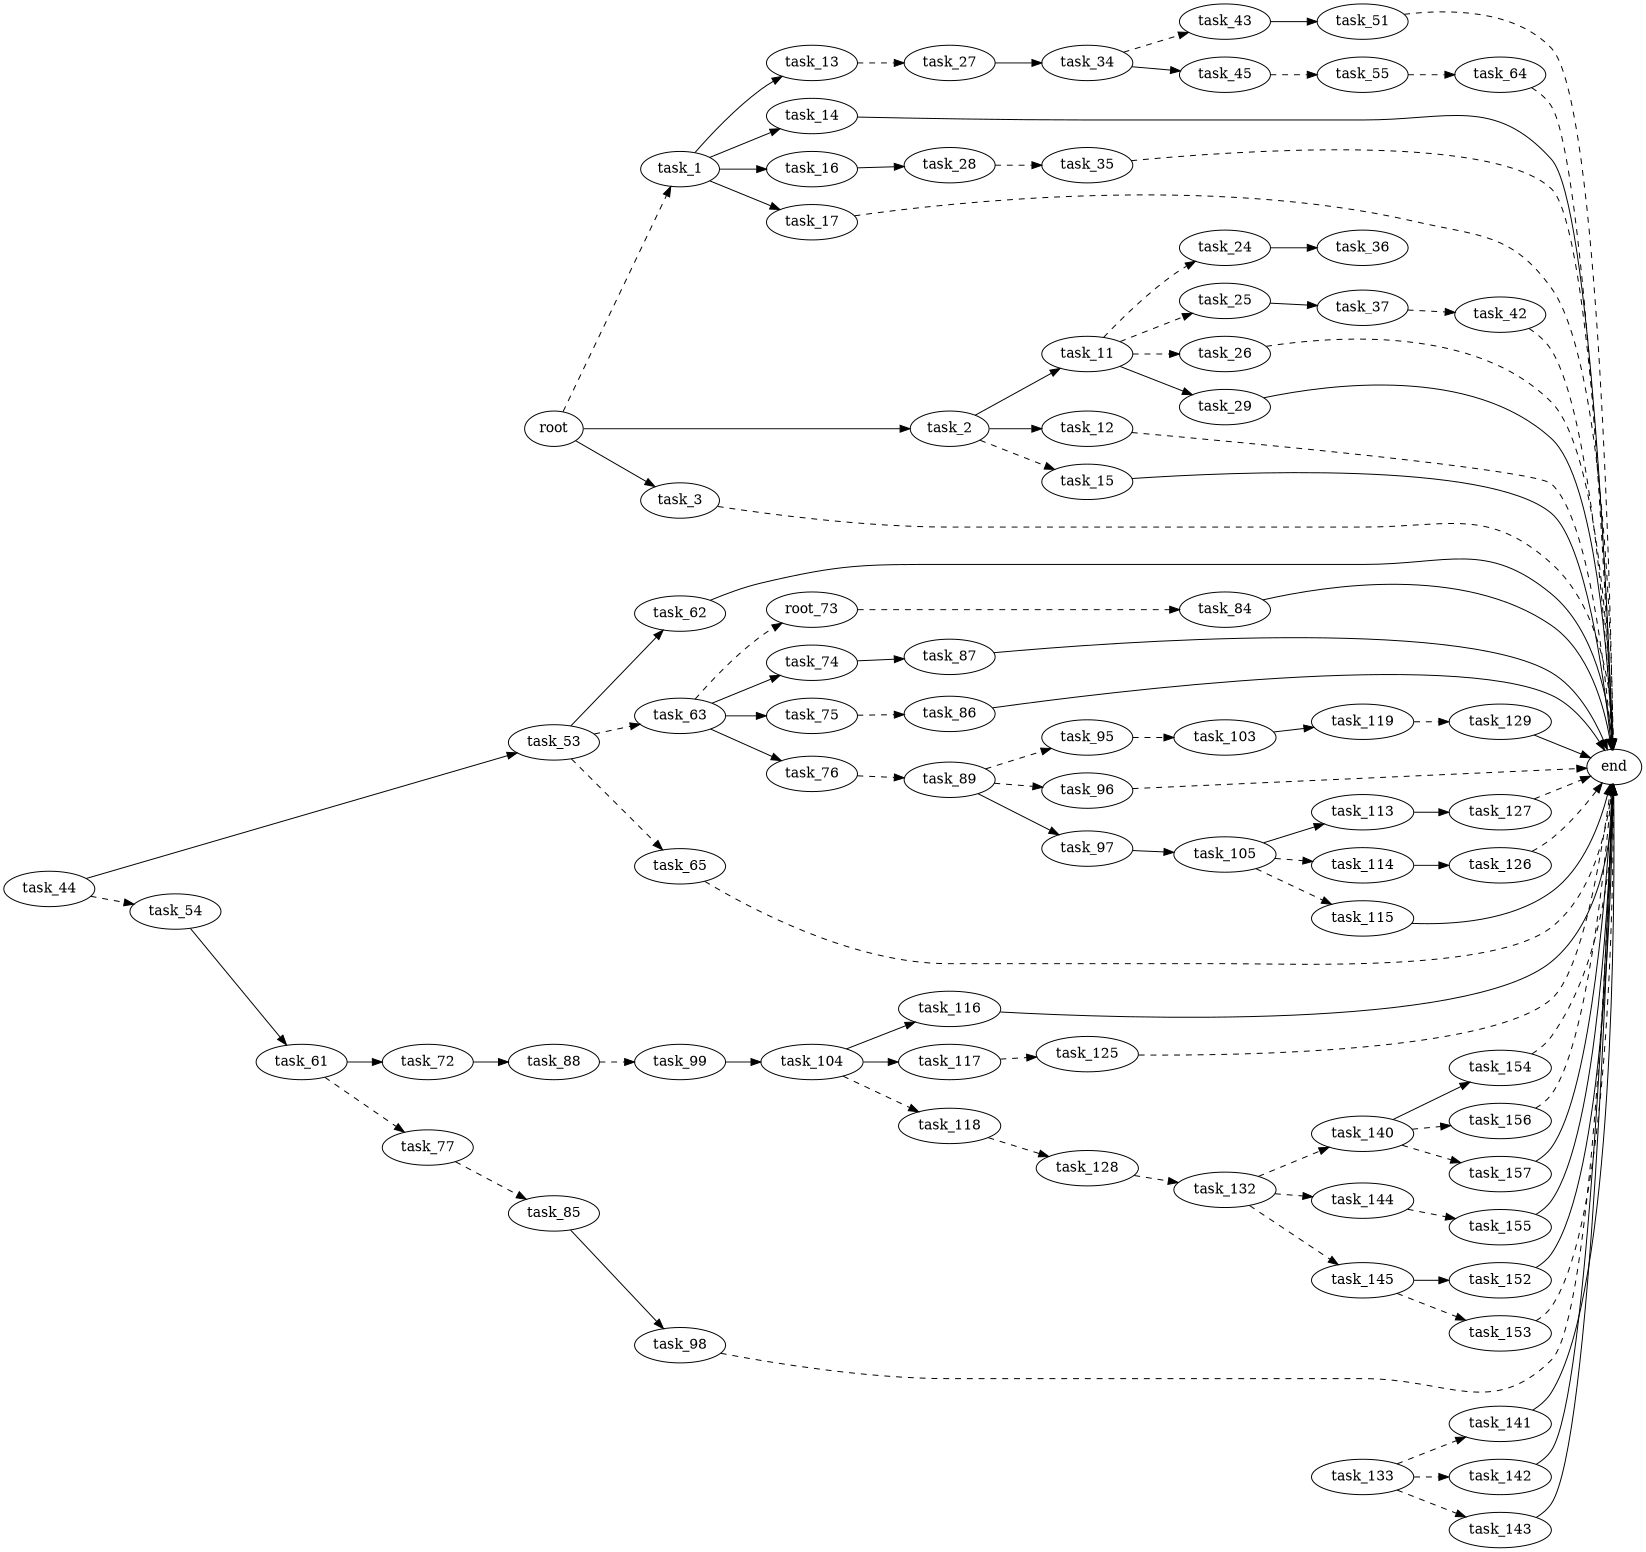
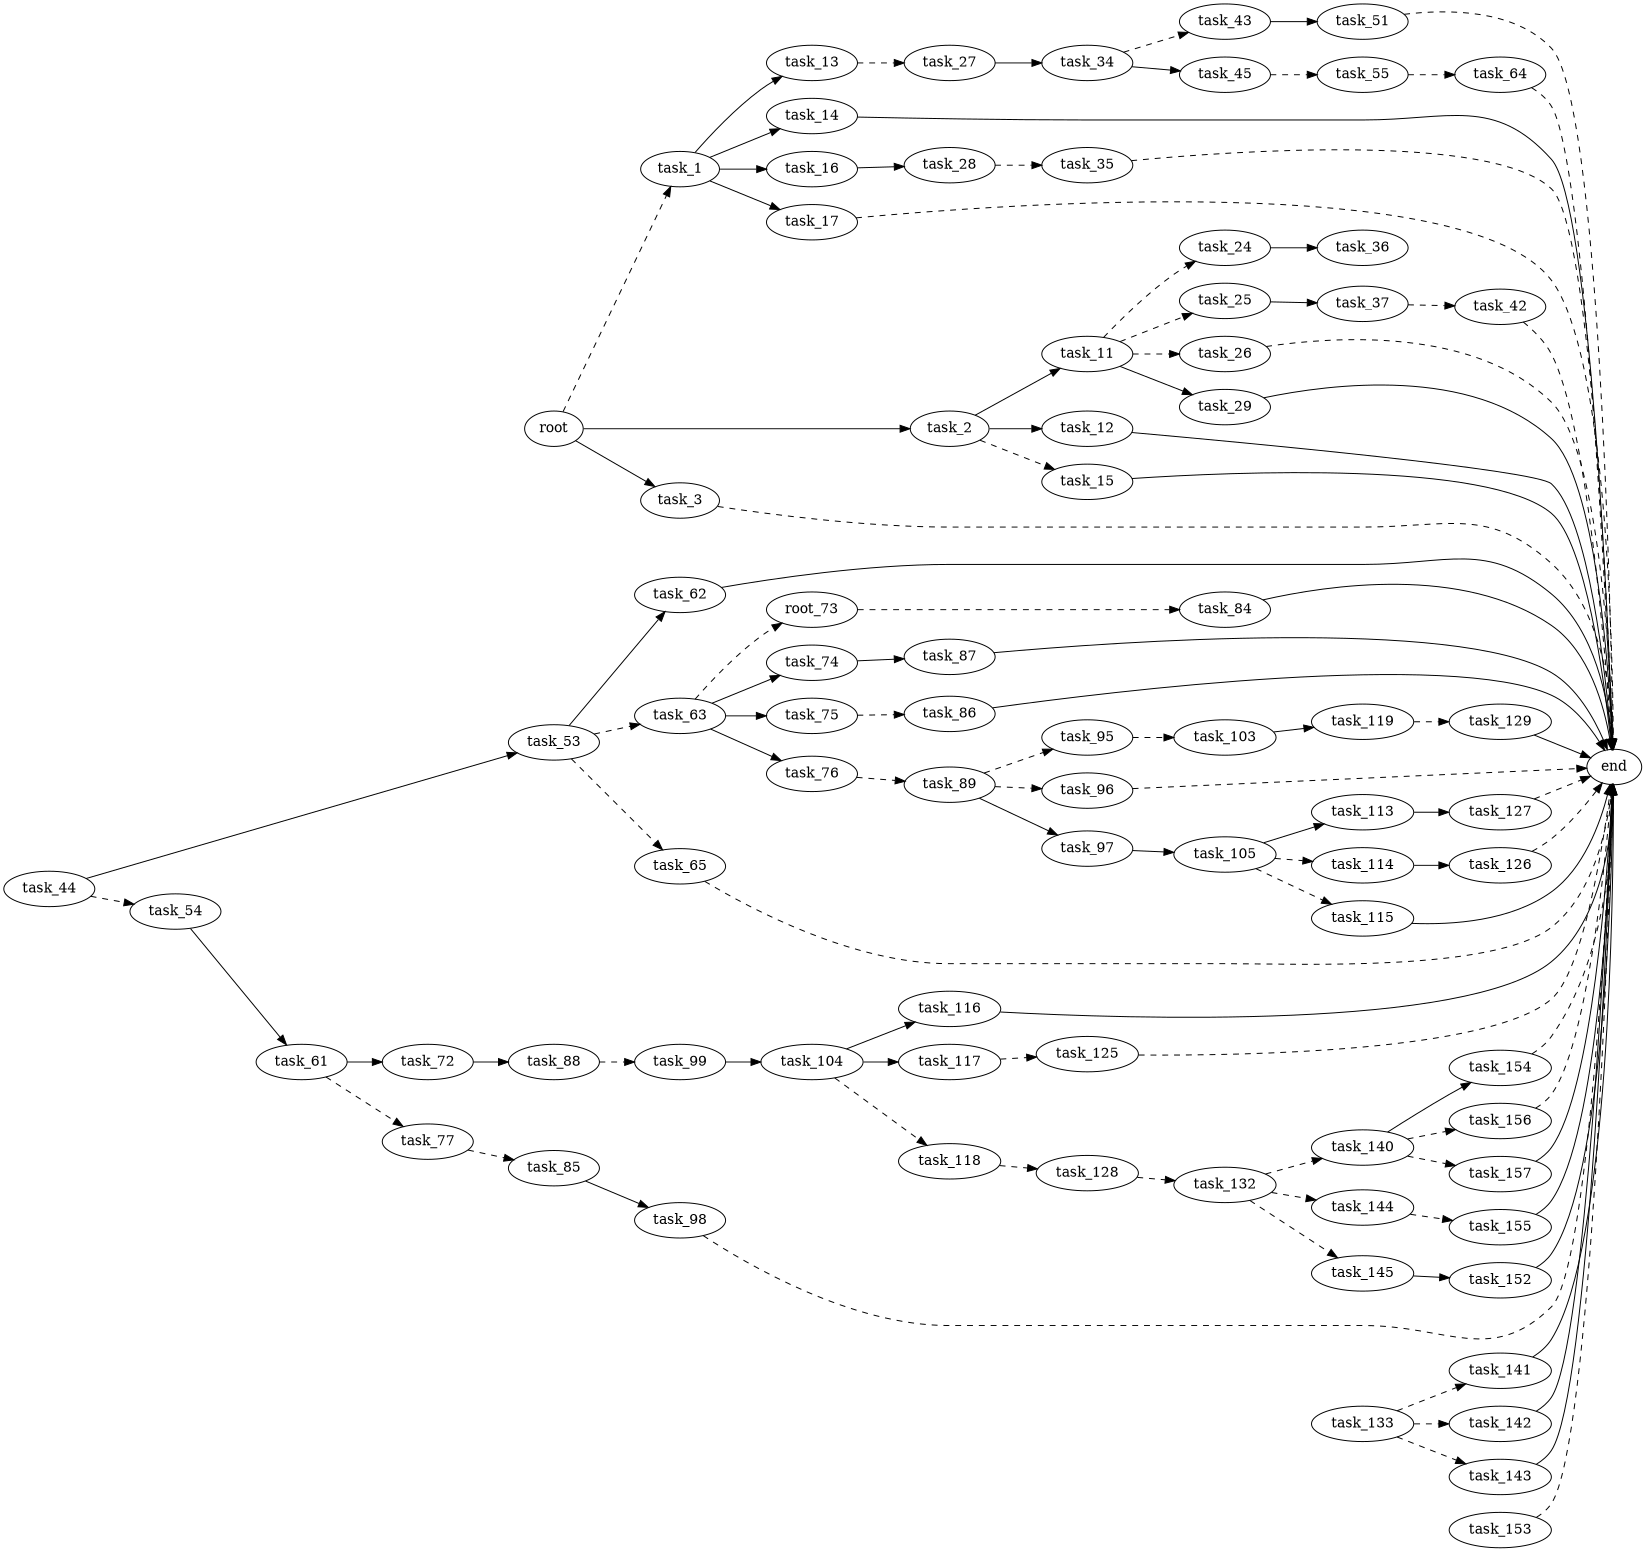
edge "task_12" -> "end": style dashed -> solid
edge "task_145" -> "task_153": removed
